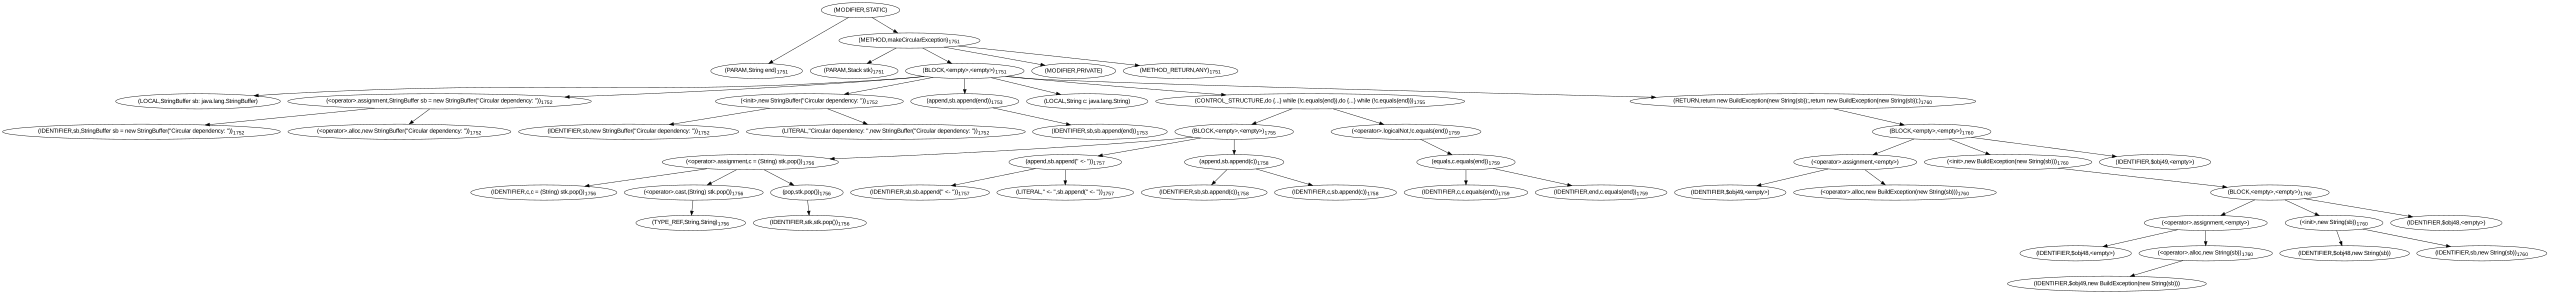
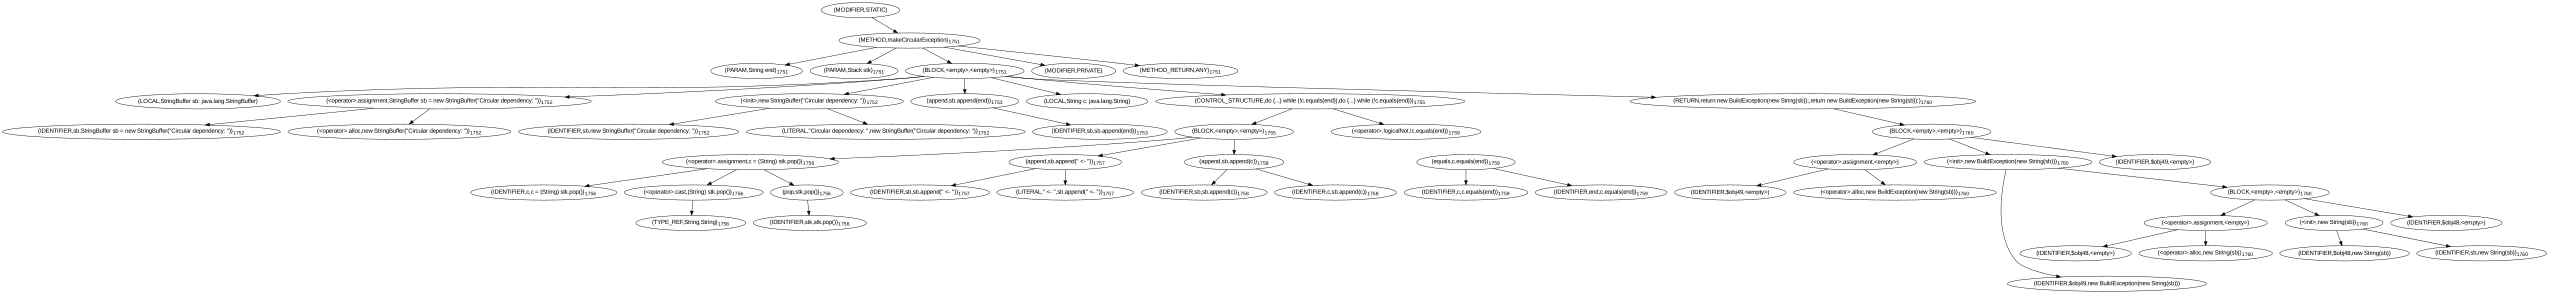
edge "(MODIFIER,STATIC)" -> "(PARAM,String end)": now "(METHOD,makeCircularException)" -> "(PARAM,String end)"
edge "(<operator>.logicalNot,!c.equals(end))" -> "(equals,c.equals(end))": removed
edge "(<operator>.alloc,new String(sb))" -> "(IDENTIFIER,$obj49,new BuildException(new String(sb)))": now "(<init>,new BuildException(new String(sb)))" -> "(IDENTIFIER,$obj49,new BuildException(new String(sb)))"
